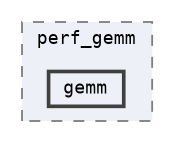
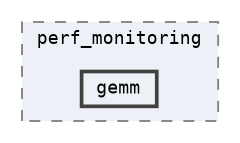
cluster "perf_gemm": label "perf_gemm" -> "perf_monitoring"
